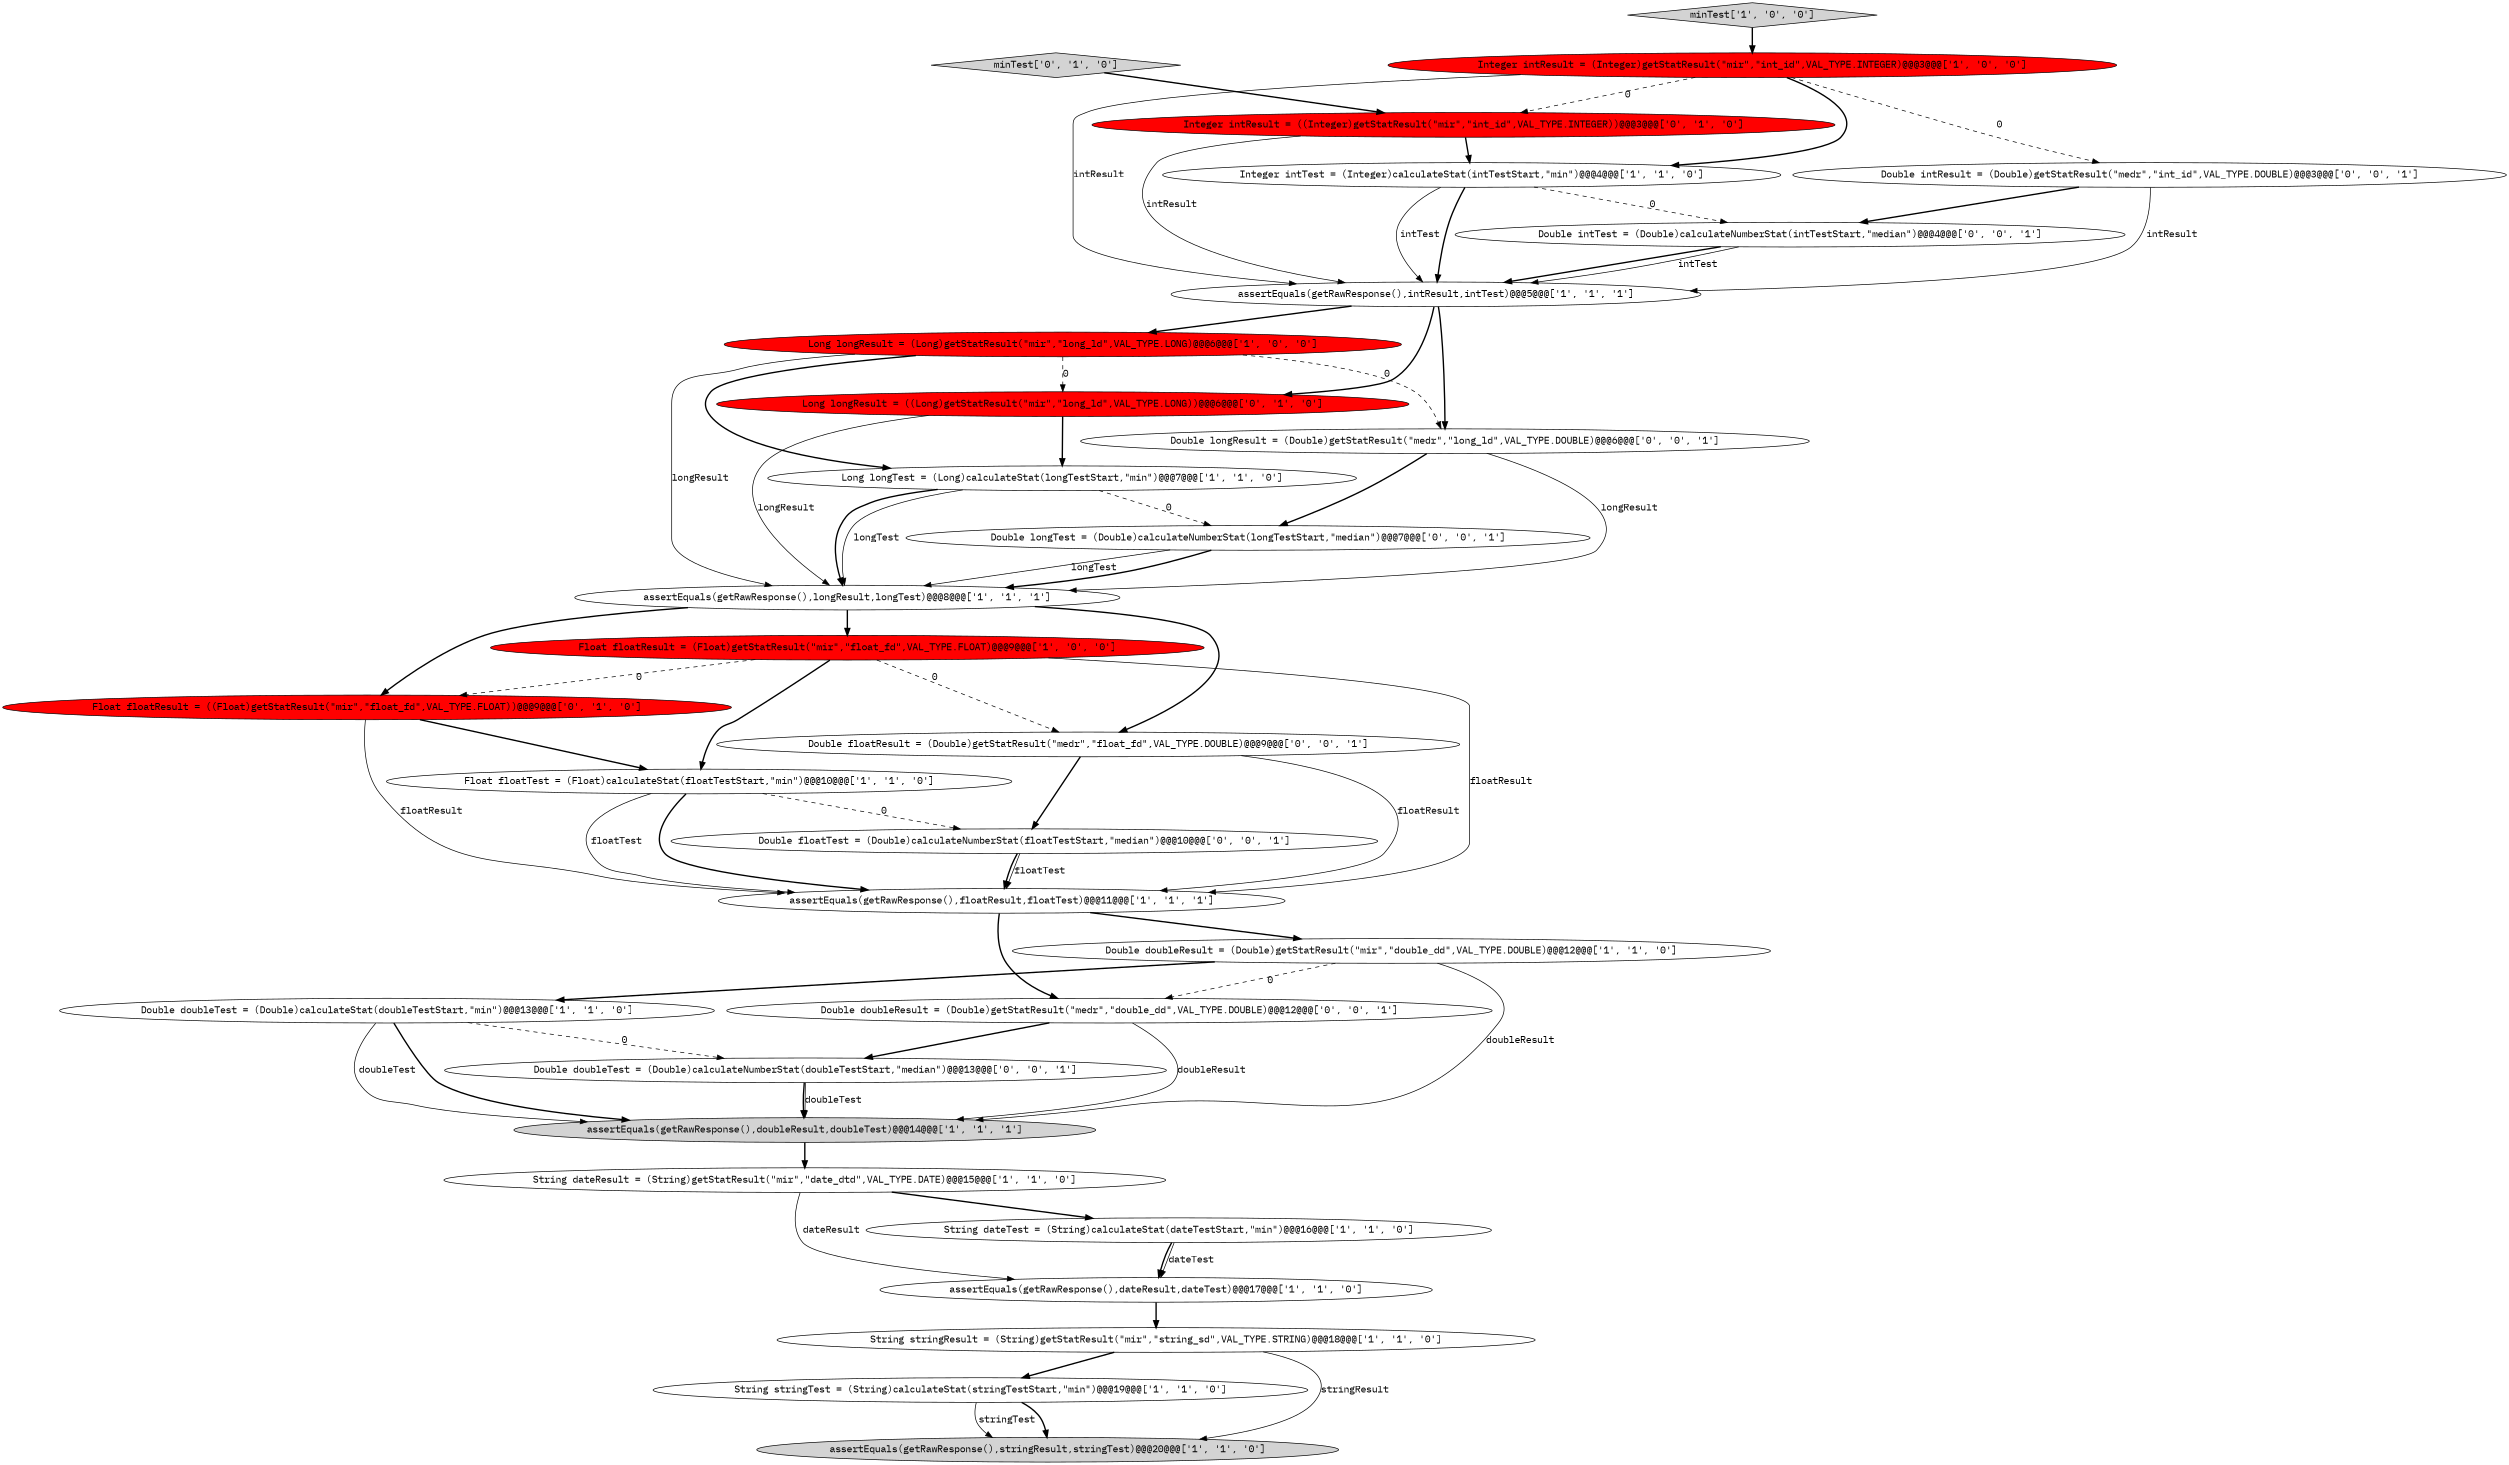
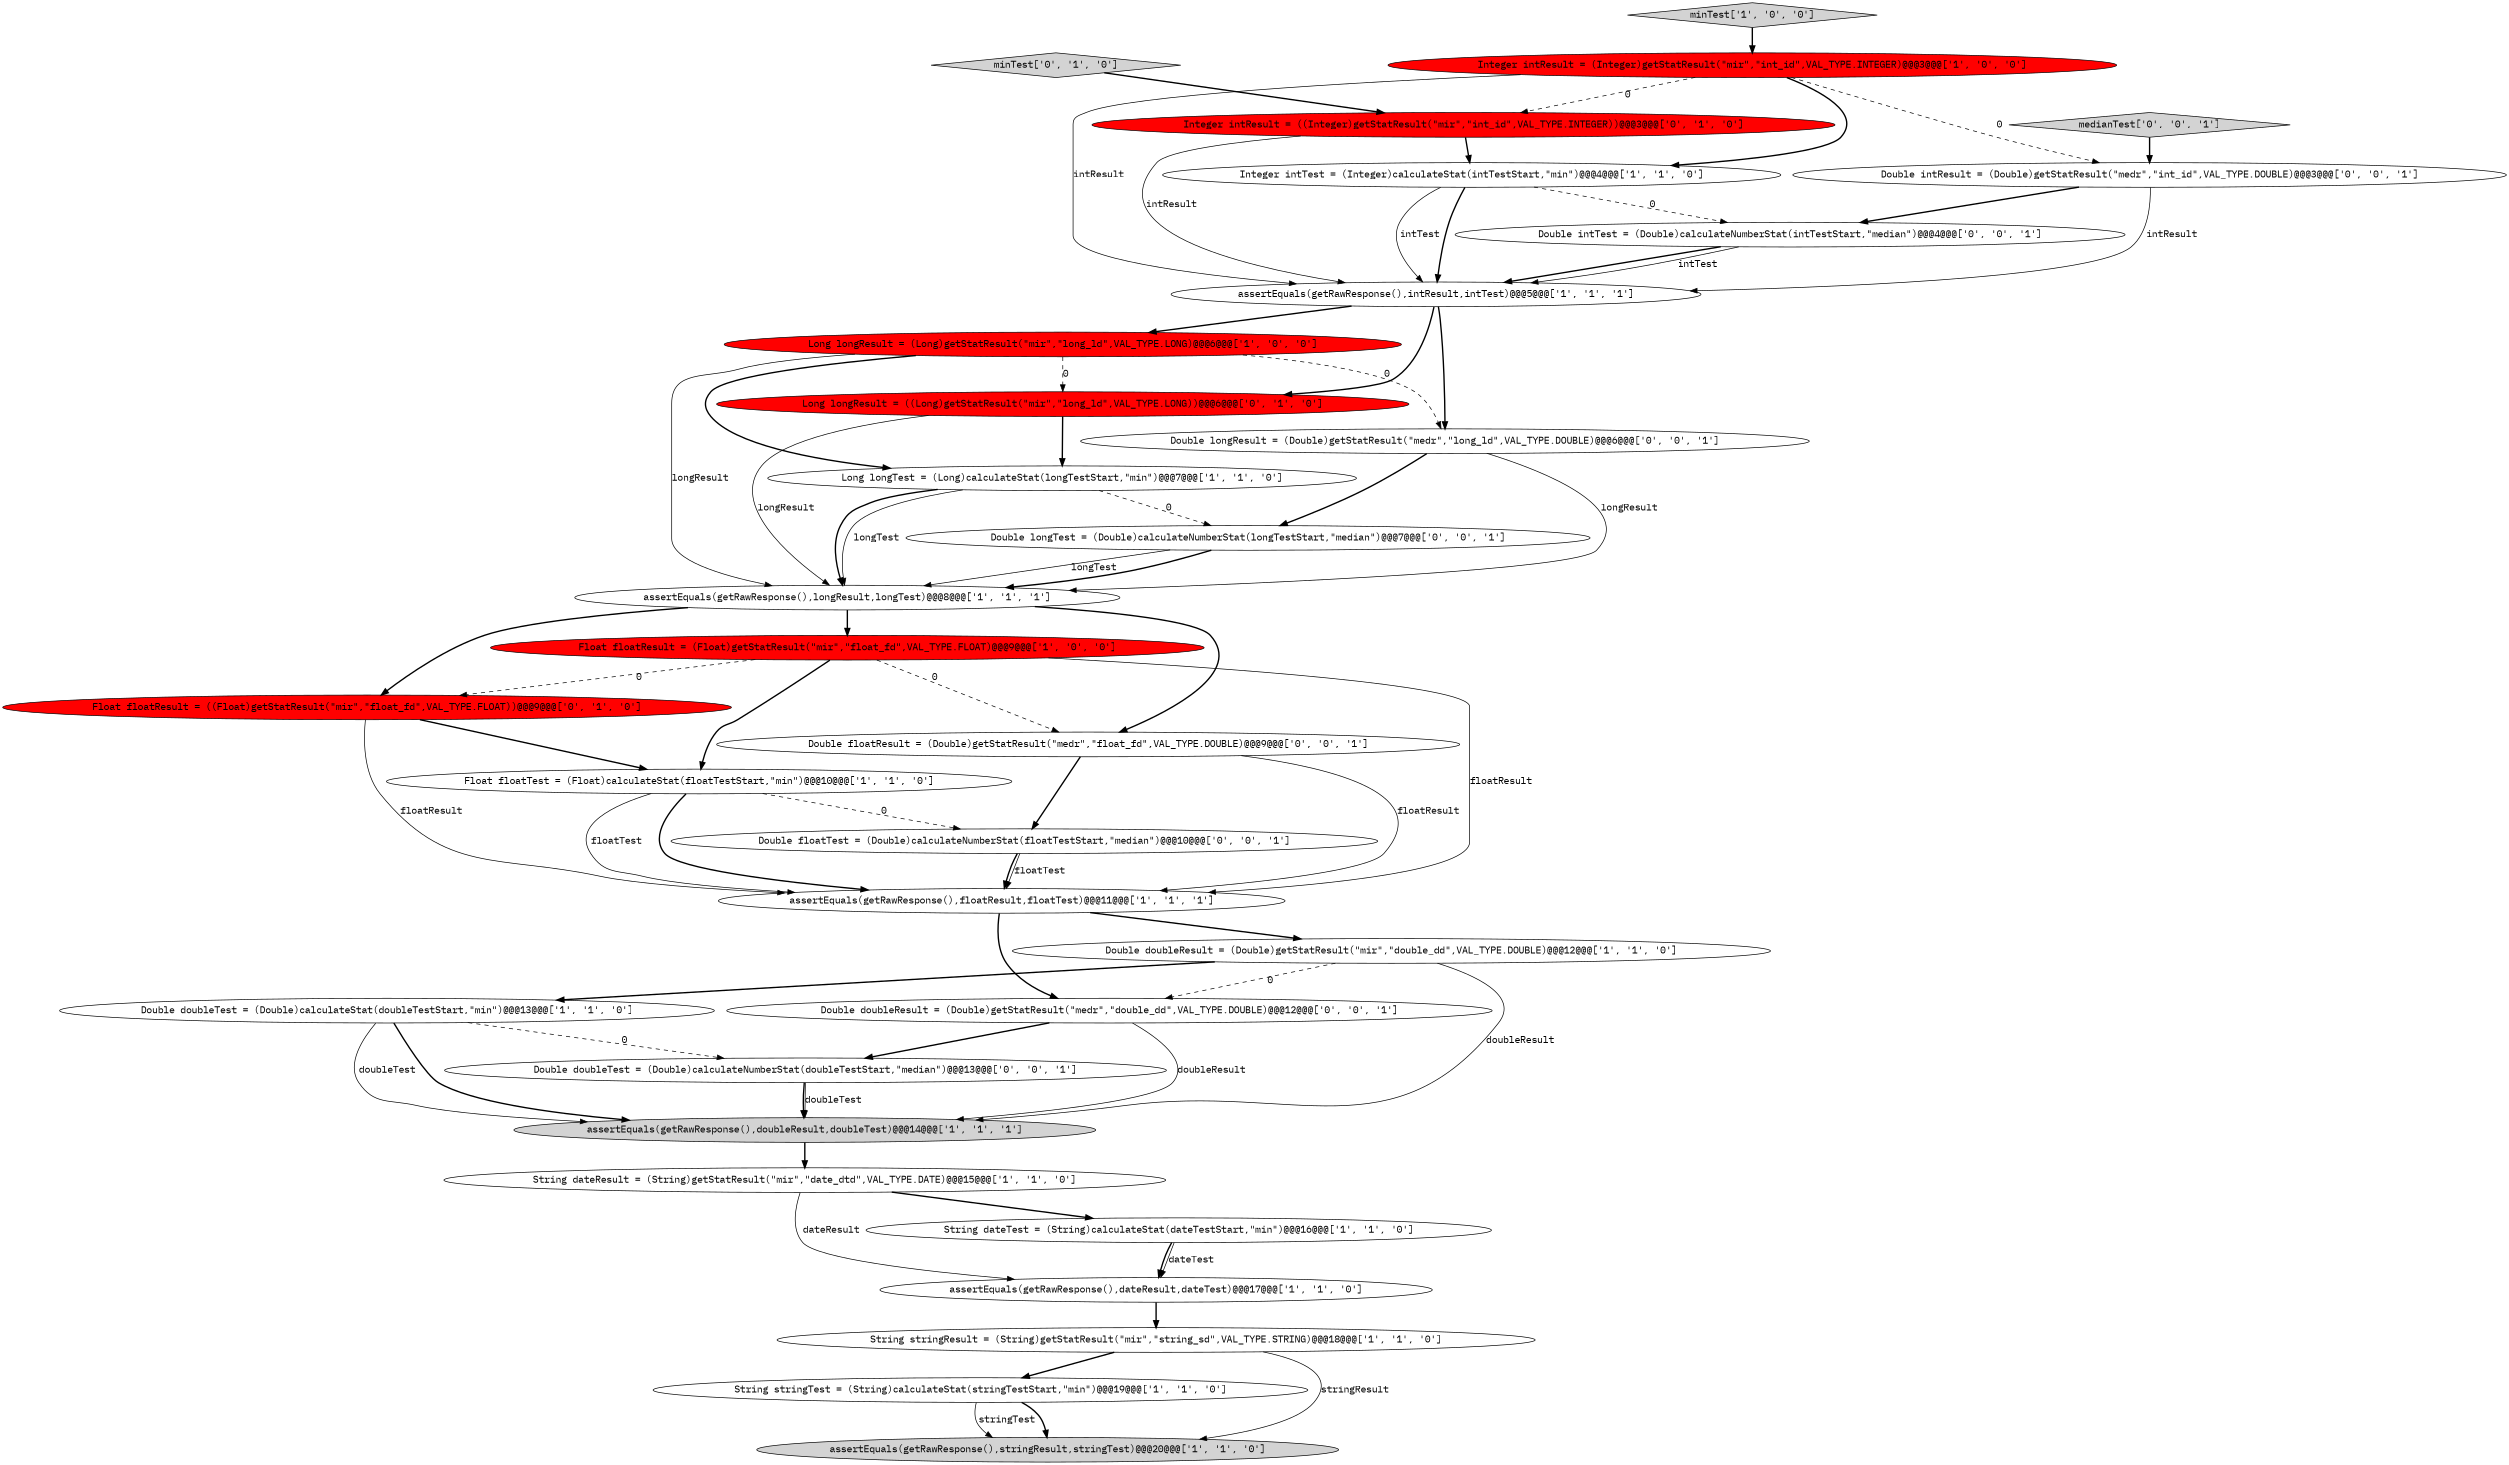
node "medianTest['0', '0', '1']": added
